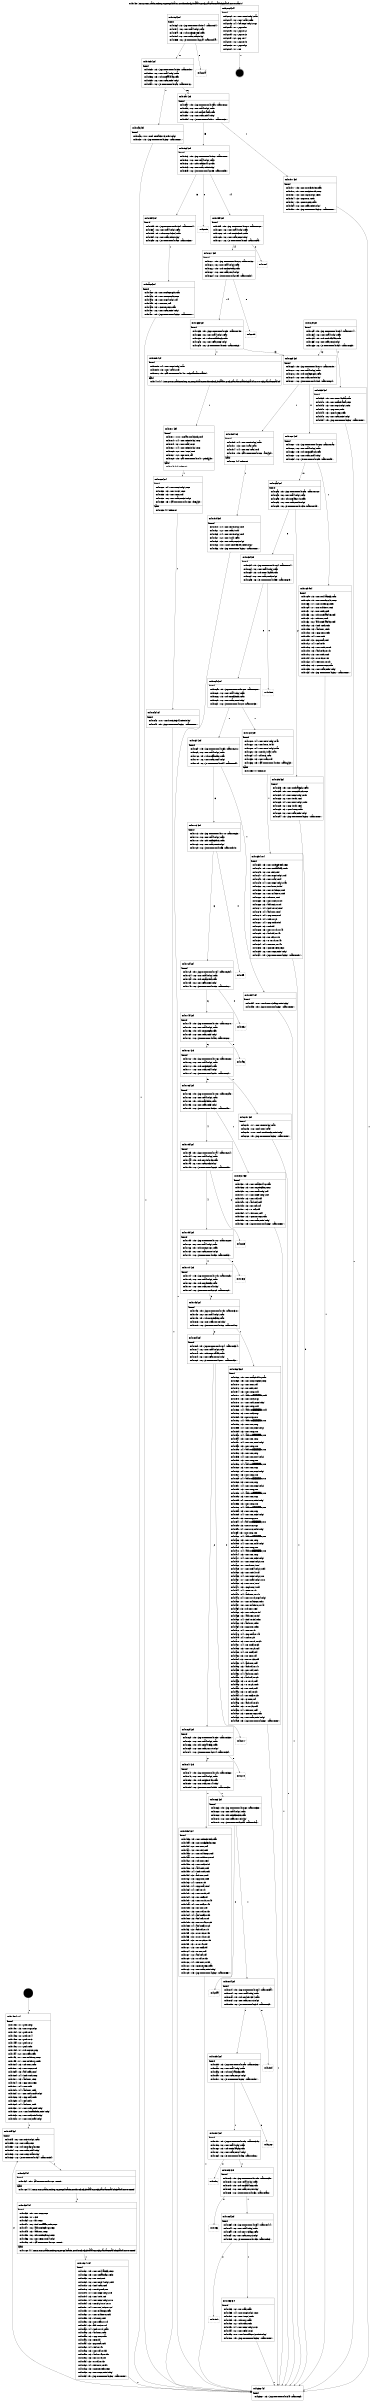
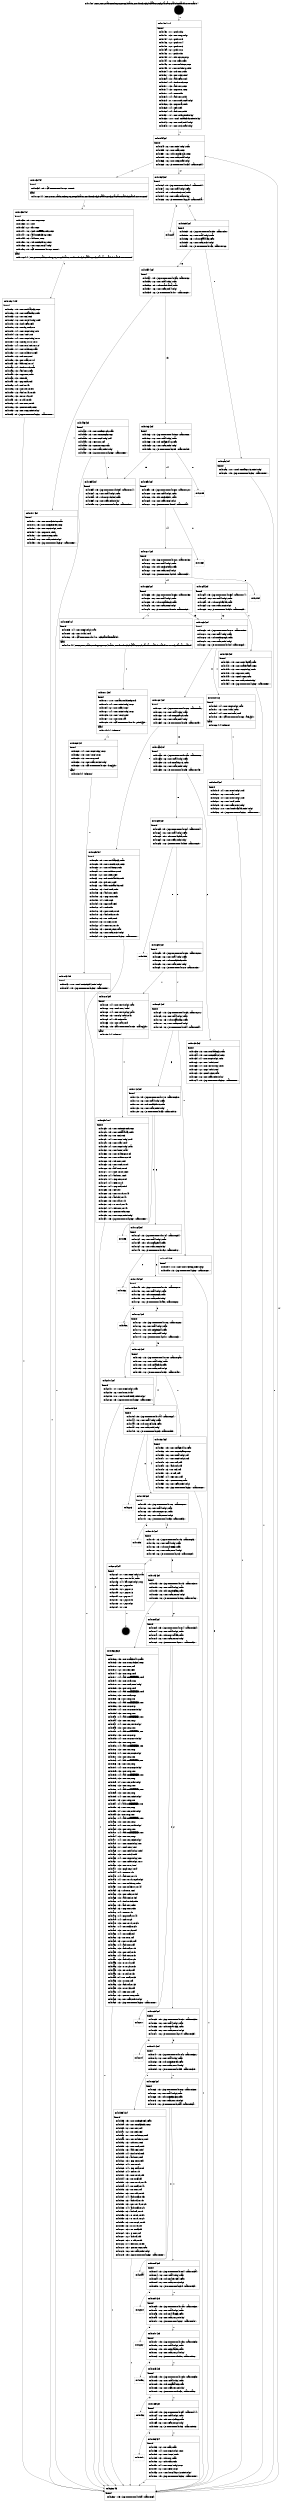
edge "0x40154f [32]" -> "0x40156f [28]": added, label "17"
edge "0x4015df [28]" -> "0x401ace [30]": reversed
edge "0x4017d7 [28]" -> "0x4021cd [24]": added, label "1"
